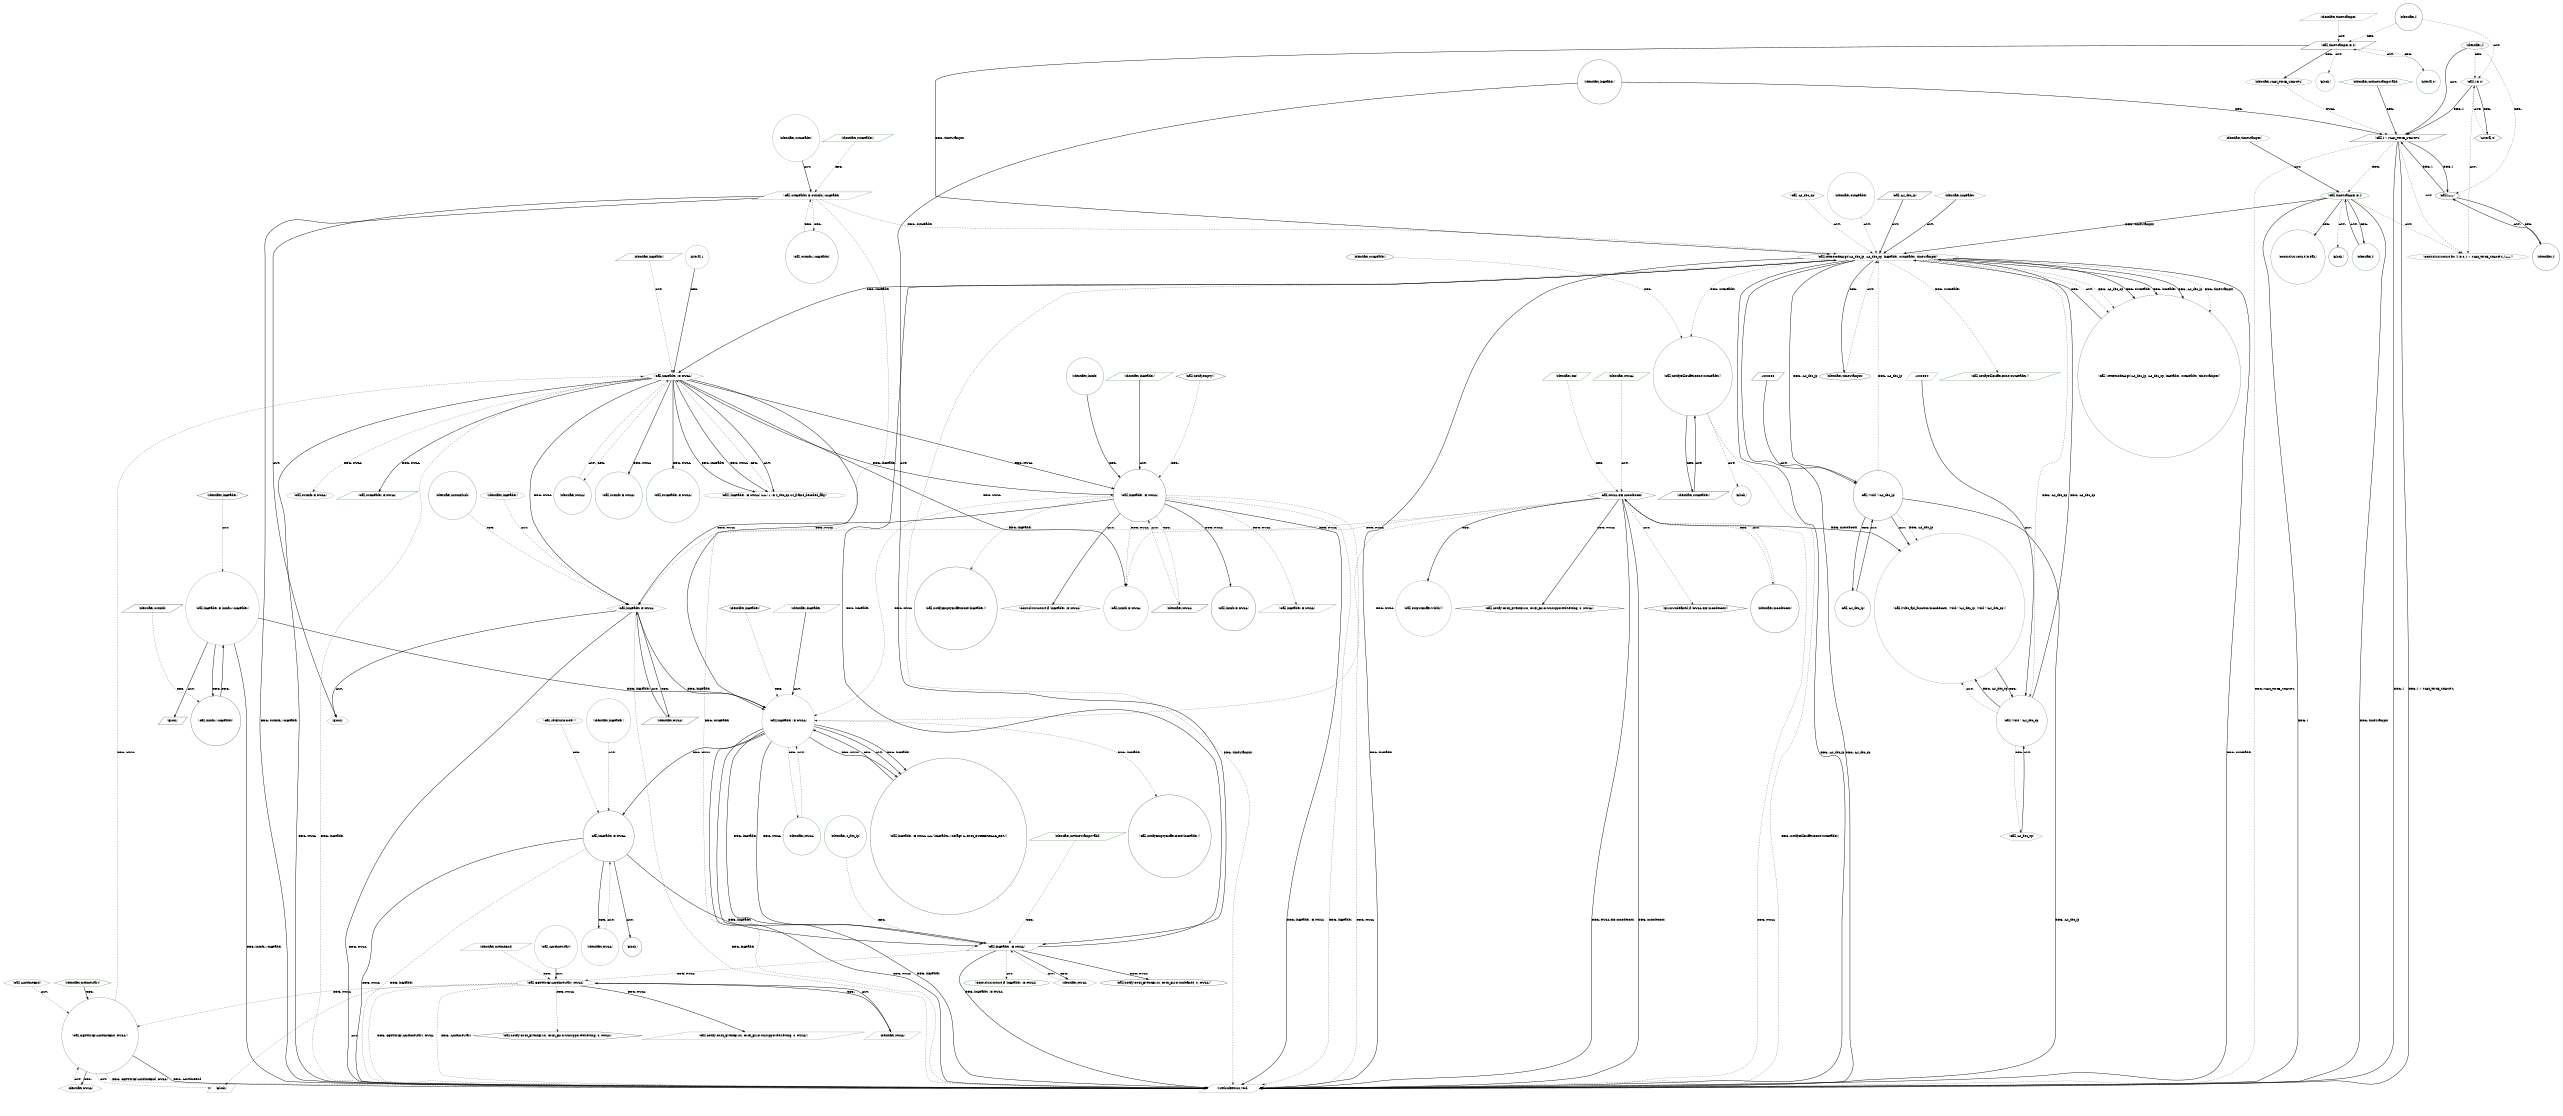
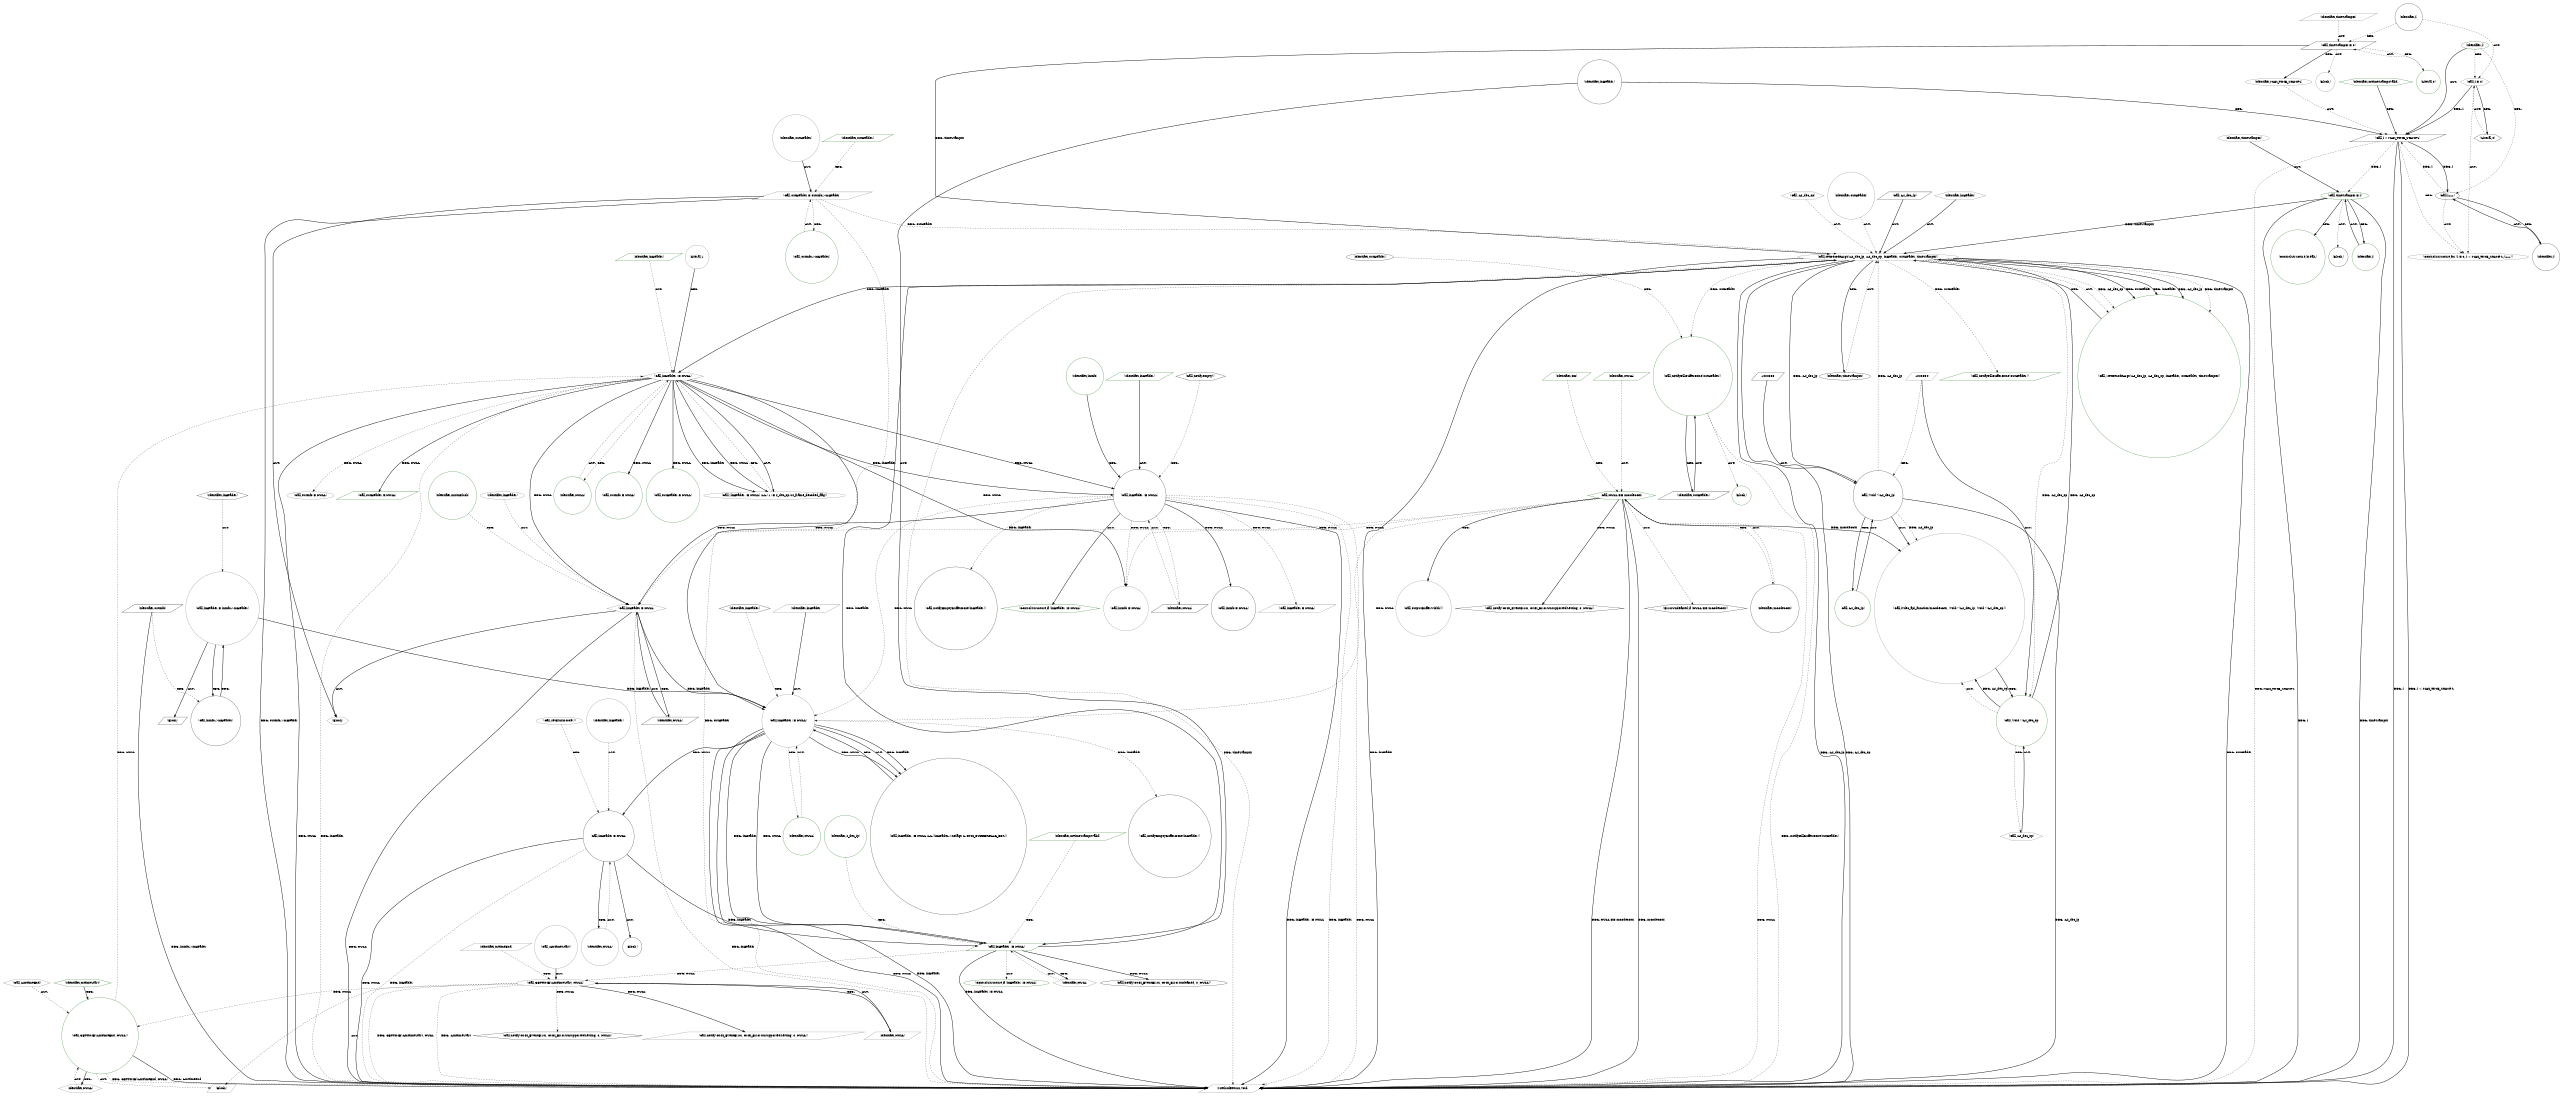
edge "(Identifier,MAX_TIME_STAMPS)" -> "(Call,i < MAX_TIME_STAMPS)": label "NULL: " -> "AST: "
edge "(Call,i < MAX_TIME_STAMPS)" -> "(Call,timeStampIx = i)": label "DDG: " -> "DDG: i"
edge "(Call,i++)" -> "(Call,i < MAX_TIME_STAMPS)": style bold -> dashed
edge "(Call,i < MAX_TIME_STAMPS)" -> "(ControlStructure,for (i = 0; i < MAX_TIME_STAMPS; i++))": label "AST: " -> "CFG: "
edge "(Call,outInfo->mHeader)" -> "(Call,outHeader = outInfo->mHeader)": label "DDG: " -> "AST: "
edge "(Call,timeStampIx = i)" -> "(ControlStructure,for (i = 0; i < MAX_TIME_STAMPS; i++))": now "(Call,i++)" -> "(ControlStructure,for (i = 0; i < MAX_TIME_STAMPS; i++))"
edge "1000354" -> "(Call,(void *)&s_dec_ip)": added, label "CFG:"
edge "(Call,inHeader = inInfo->mHeader)" -> "(Call,inInfo->mHeader)": label "DDG: " -> "CFG: "
edge "(Call,inHeader = inInfo->mHeader)" -> "(MethodReturn,void)": now "(Identifier,outInfo)" -> "(MethodReturn,void)"
